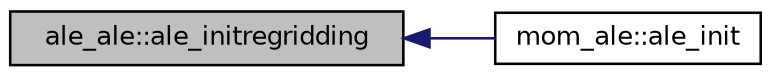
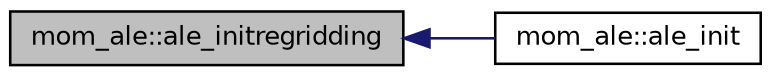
node "ale_ale::ale_initregridding": label "ale_ale::ale_initregridding" -> "mom_ale::ale_initregridding"
